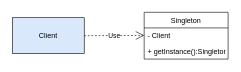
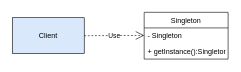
node "- Client": label "- Client" -> "- Singleton"
